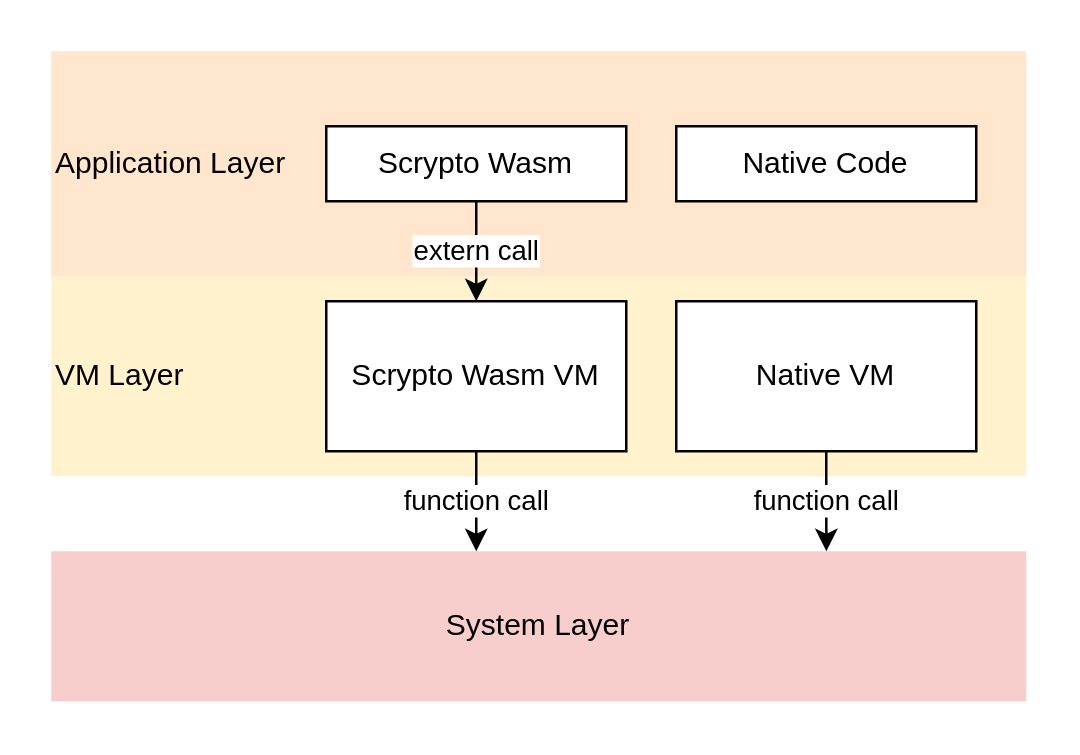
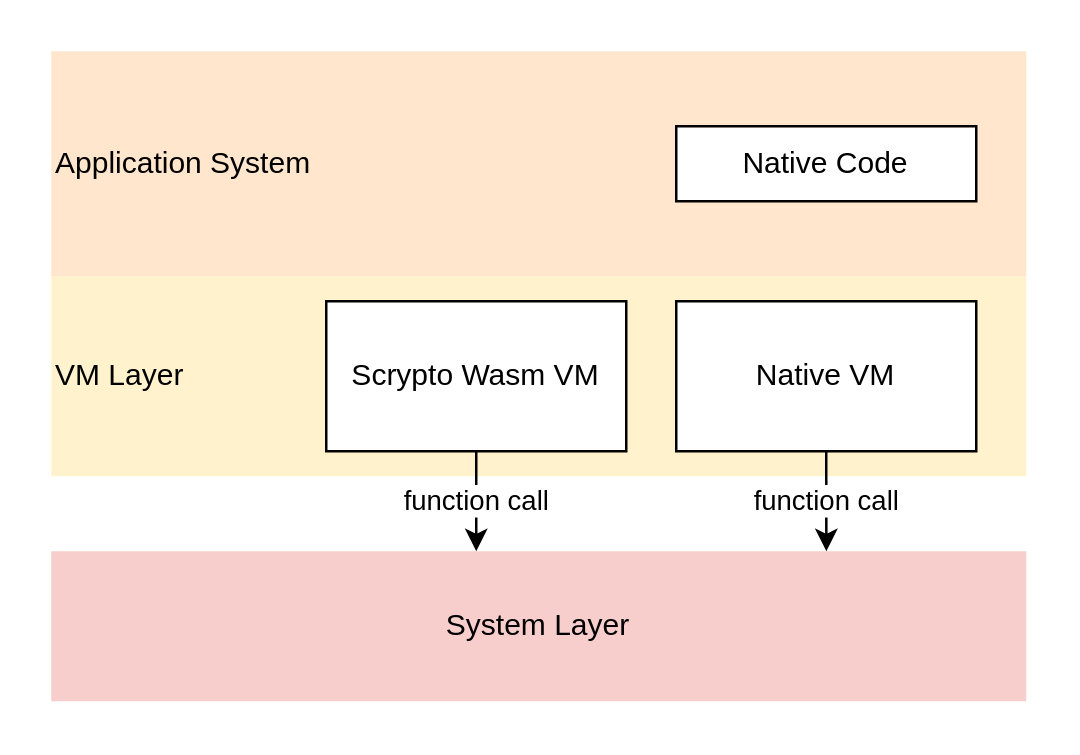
node "Application Layer": label "Application Layer" -> "Application System"
node "Scrypto Wasm": removed
edge "Scrypto Wasm" -> "Scrypto Wasm VM": removed, label "extern call"
